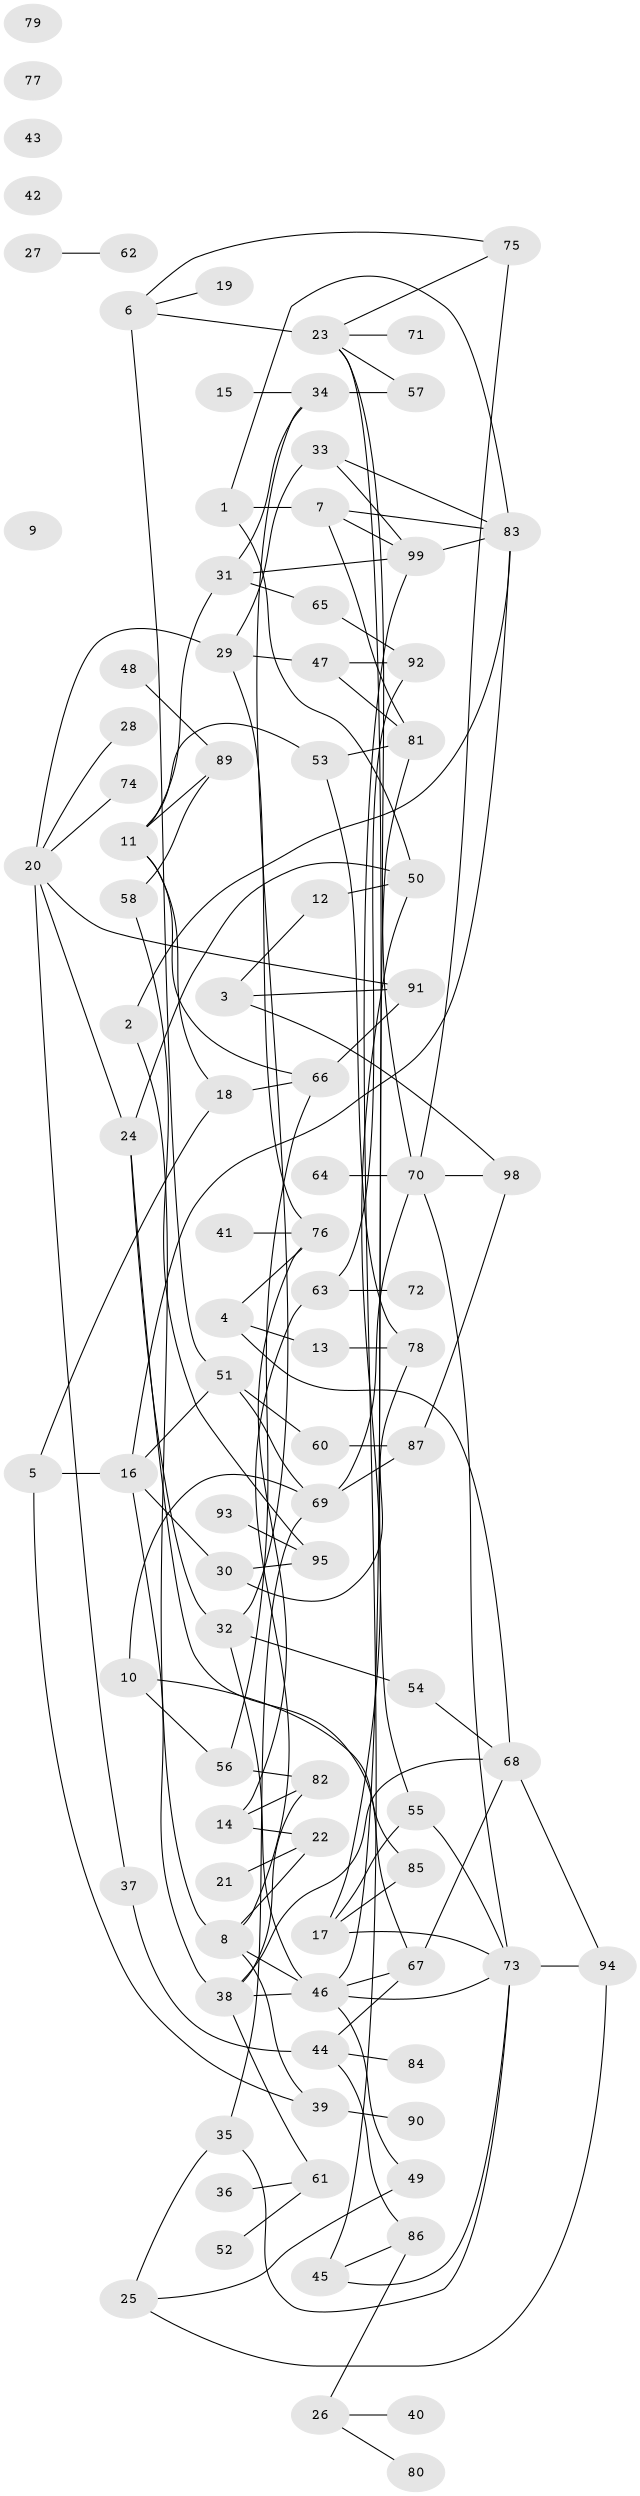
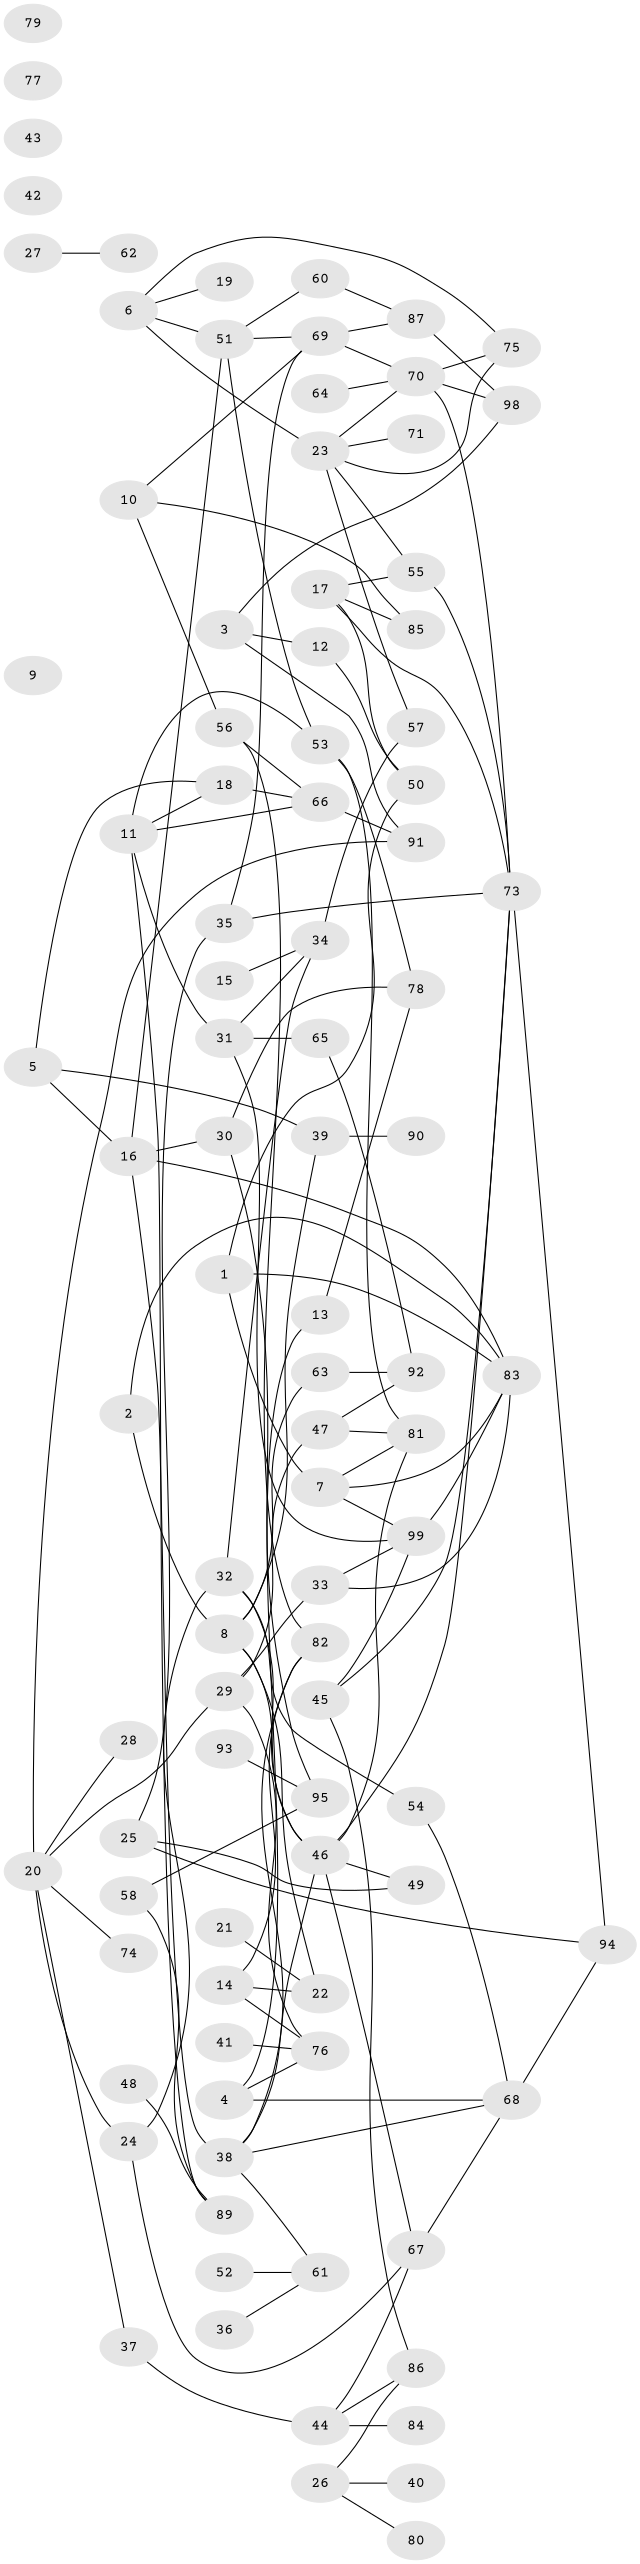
edge "51" -- "53": added
edge "50" -- "24": removed
node "72": removed
